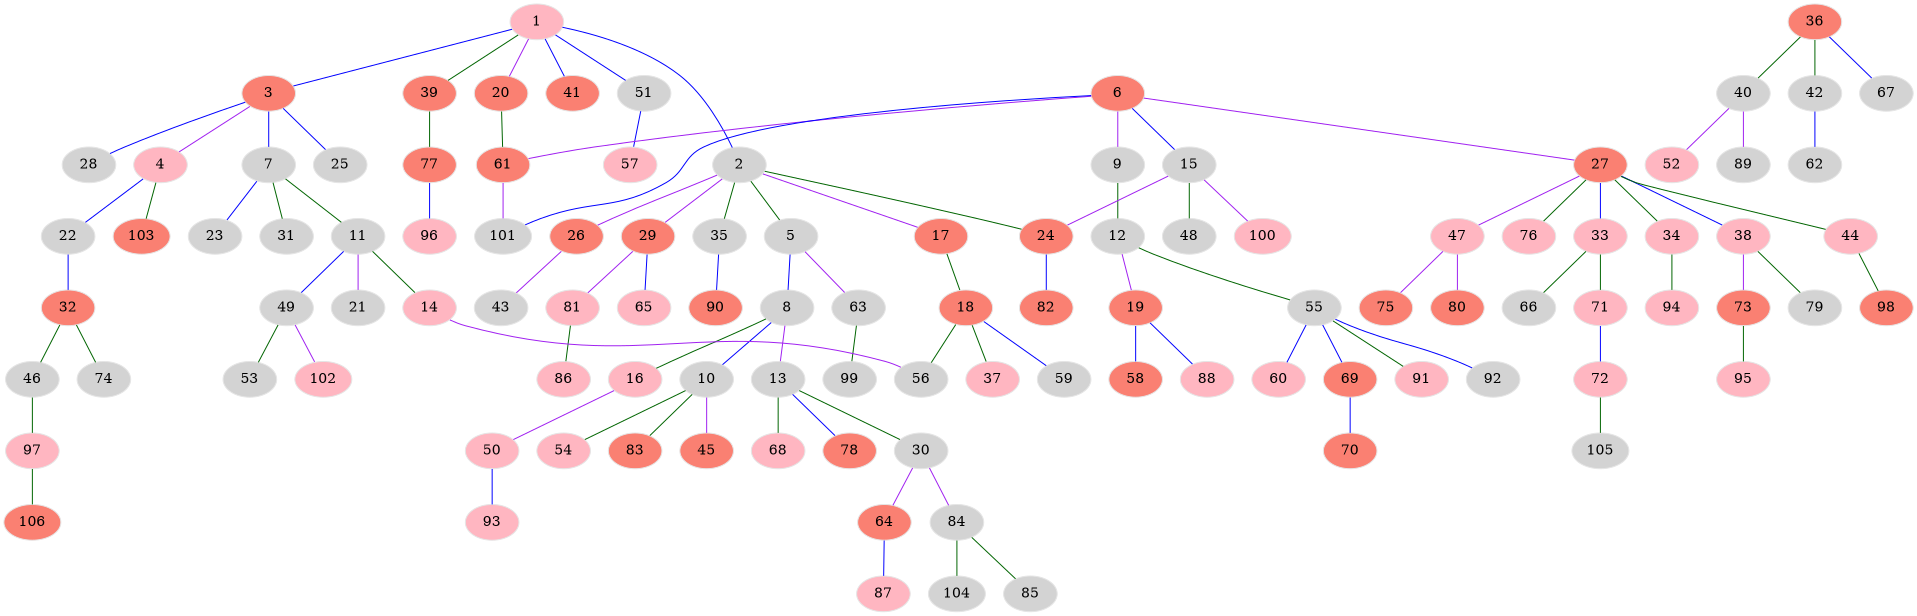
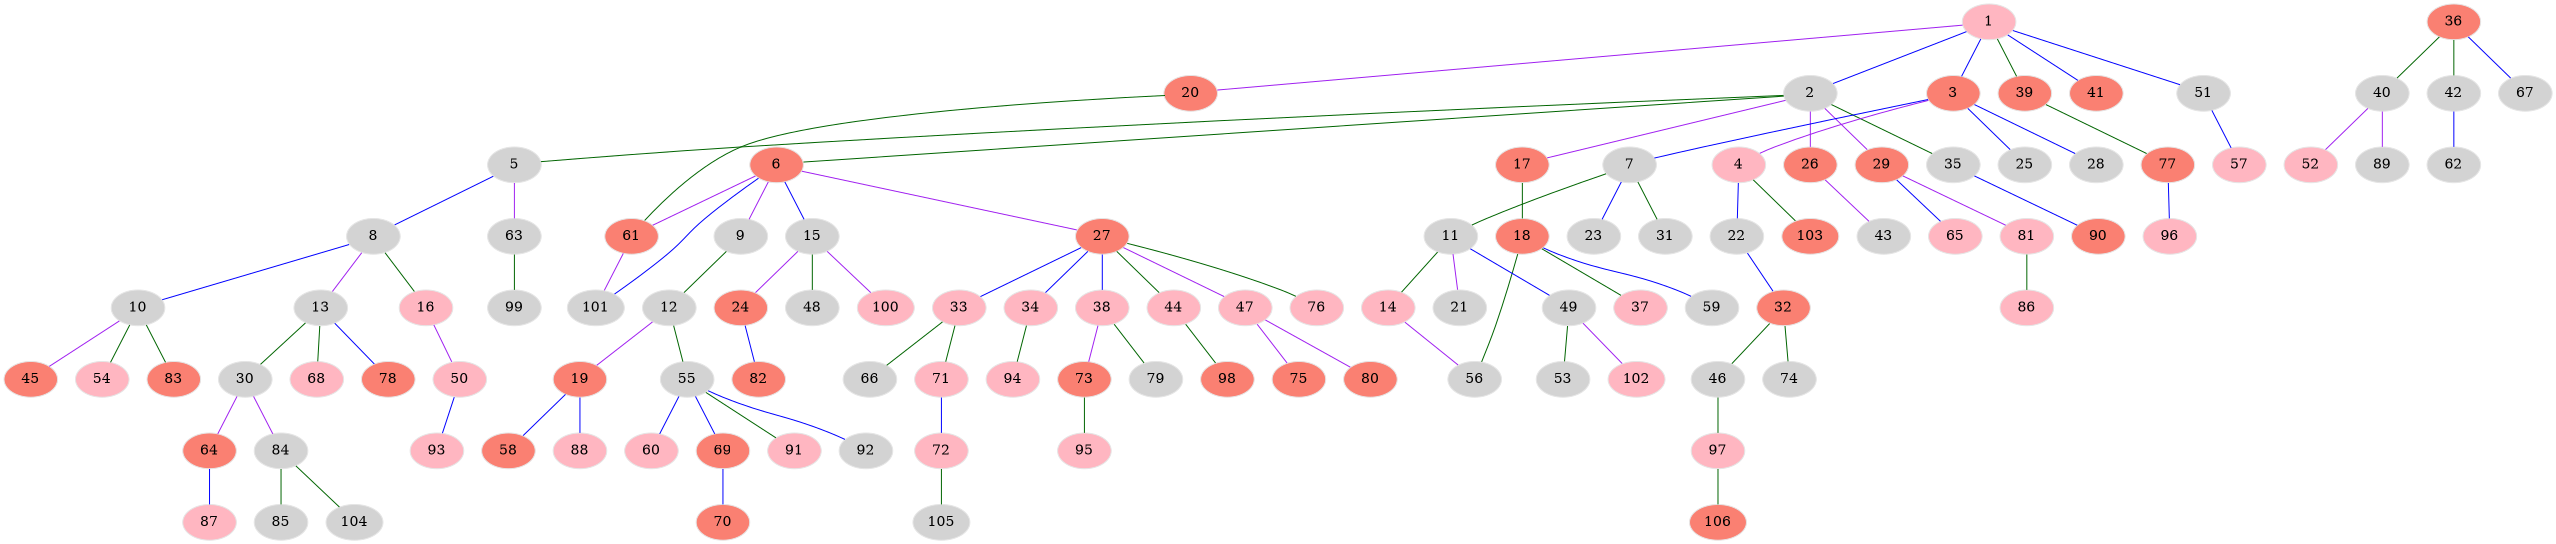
edge "2" -- "24": now "2" -- "6"
edge "27" -- "34": color darkgreen -> blue
